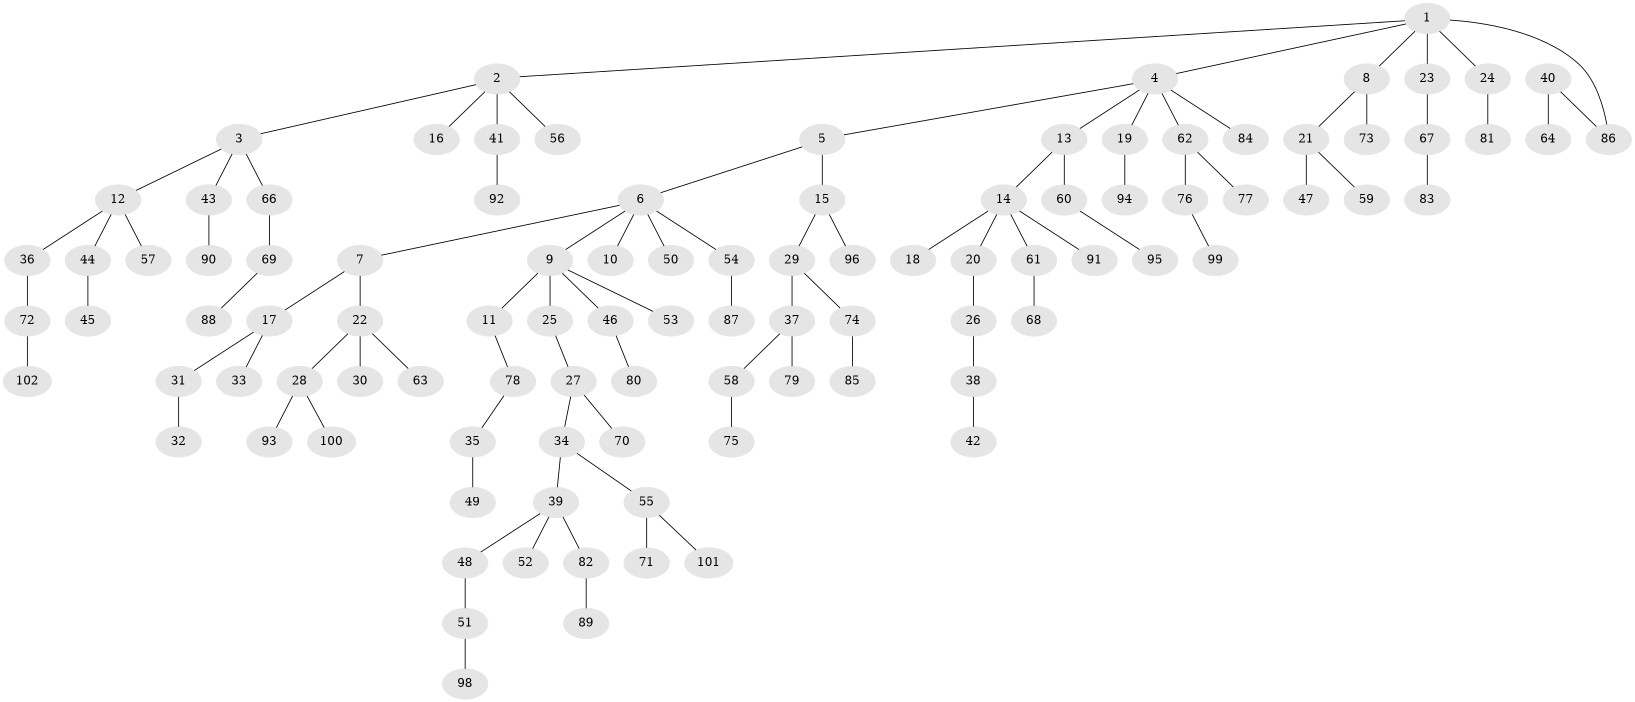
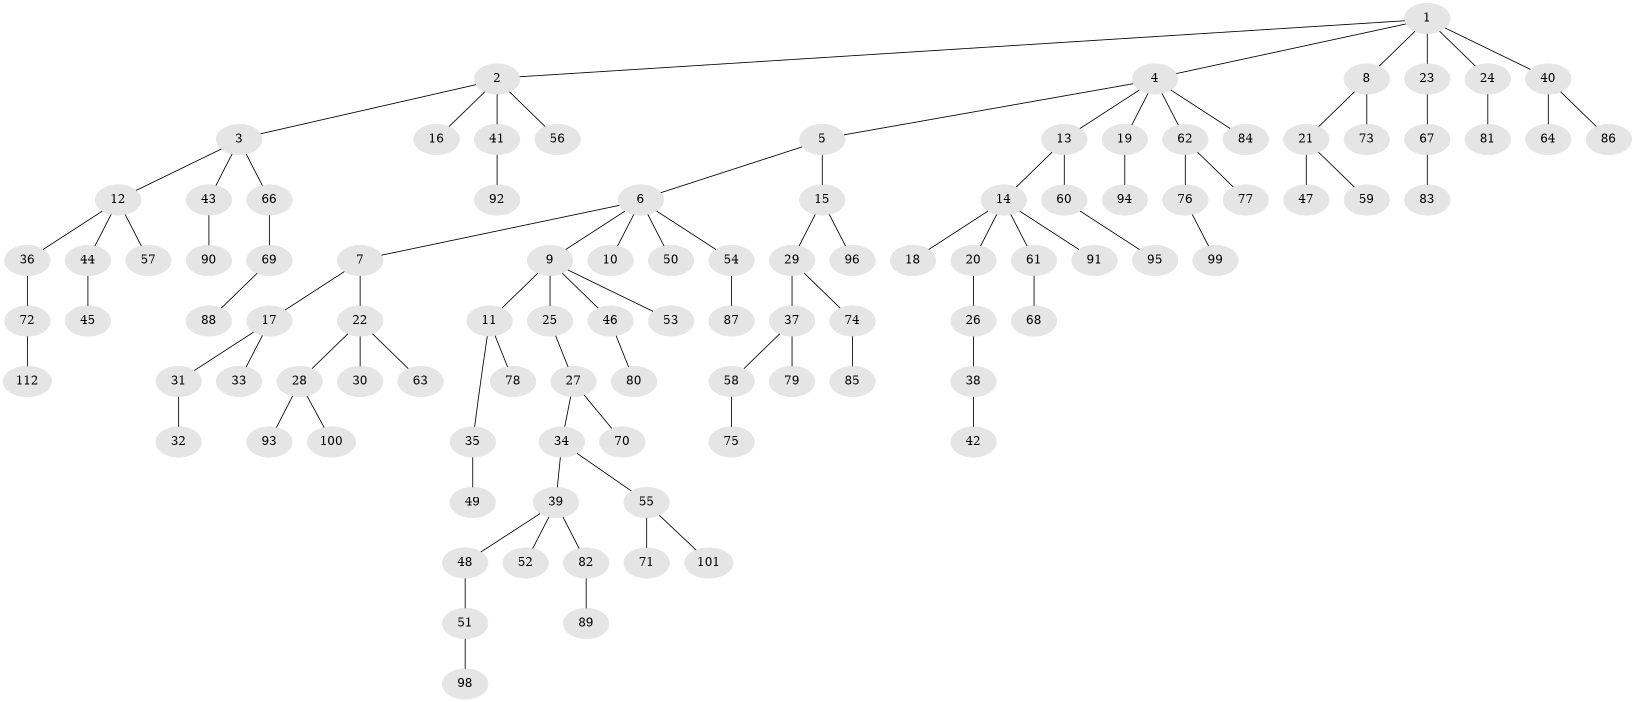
edge "1" -- "86": now "1" -- "40"
node "102": label "102" -> "112"
edge "78" -- "35": now "11" -- "35"
